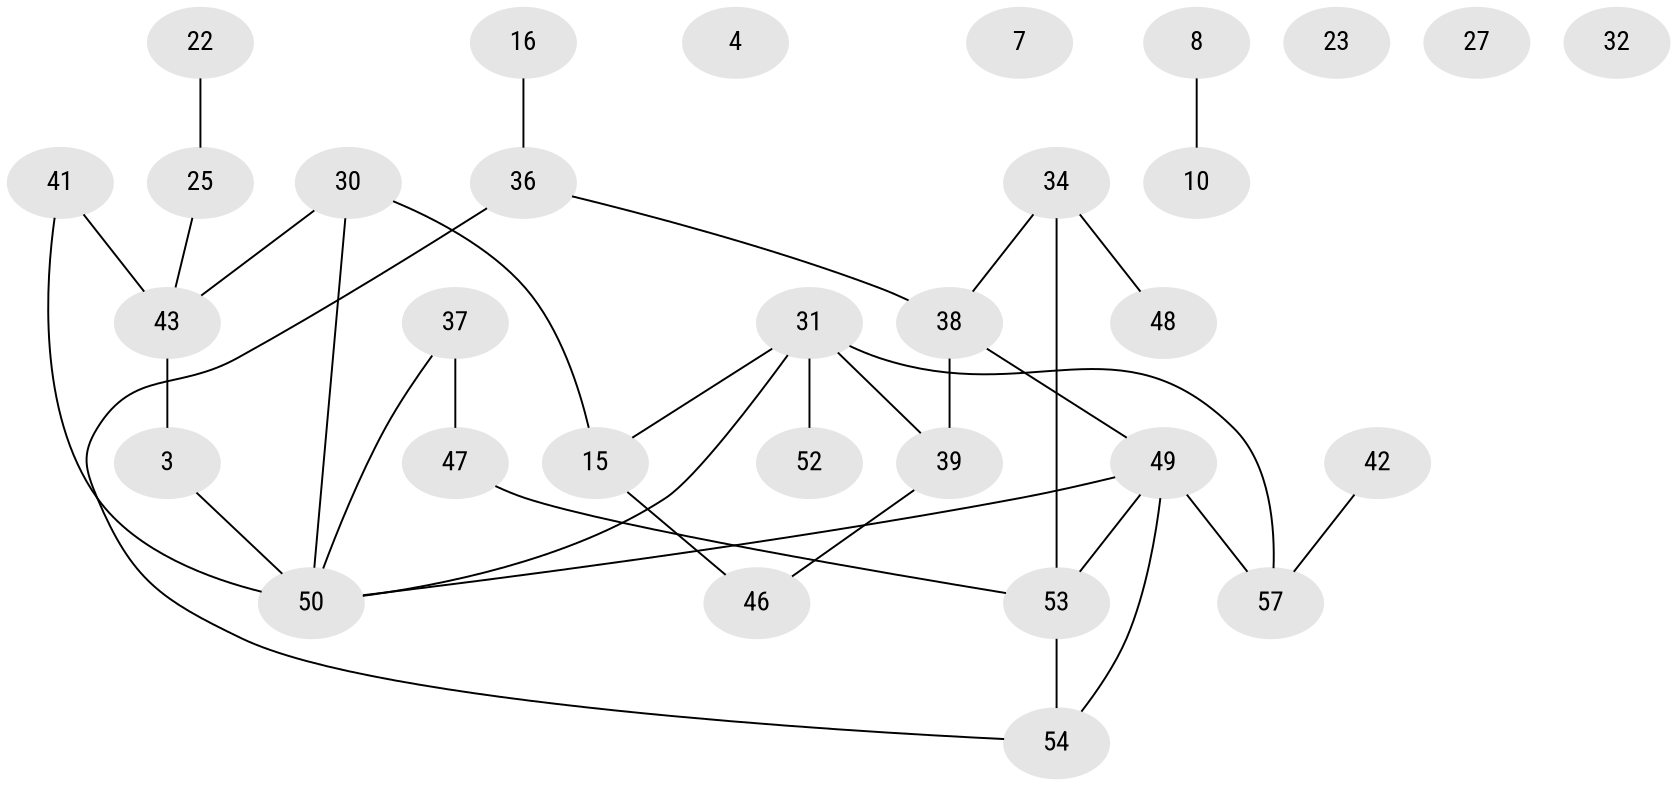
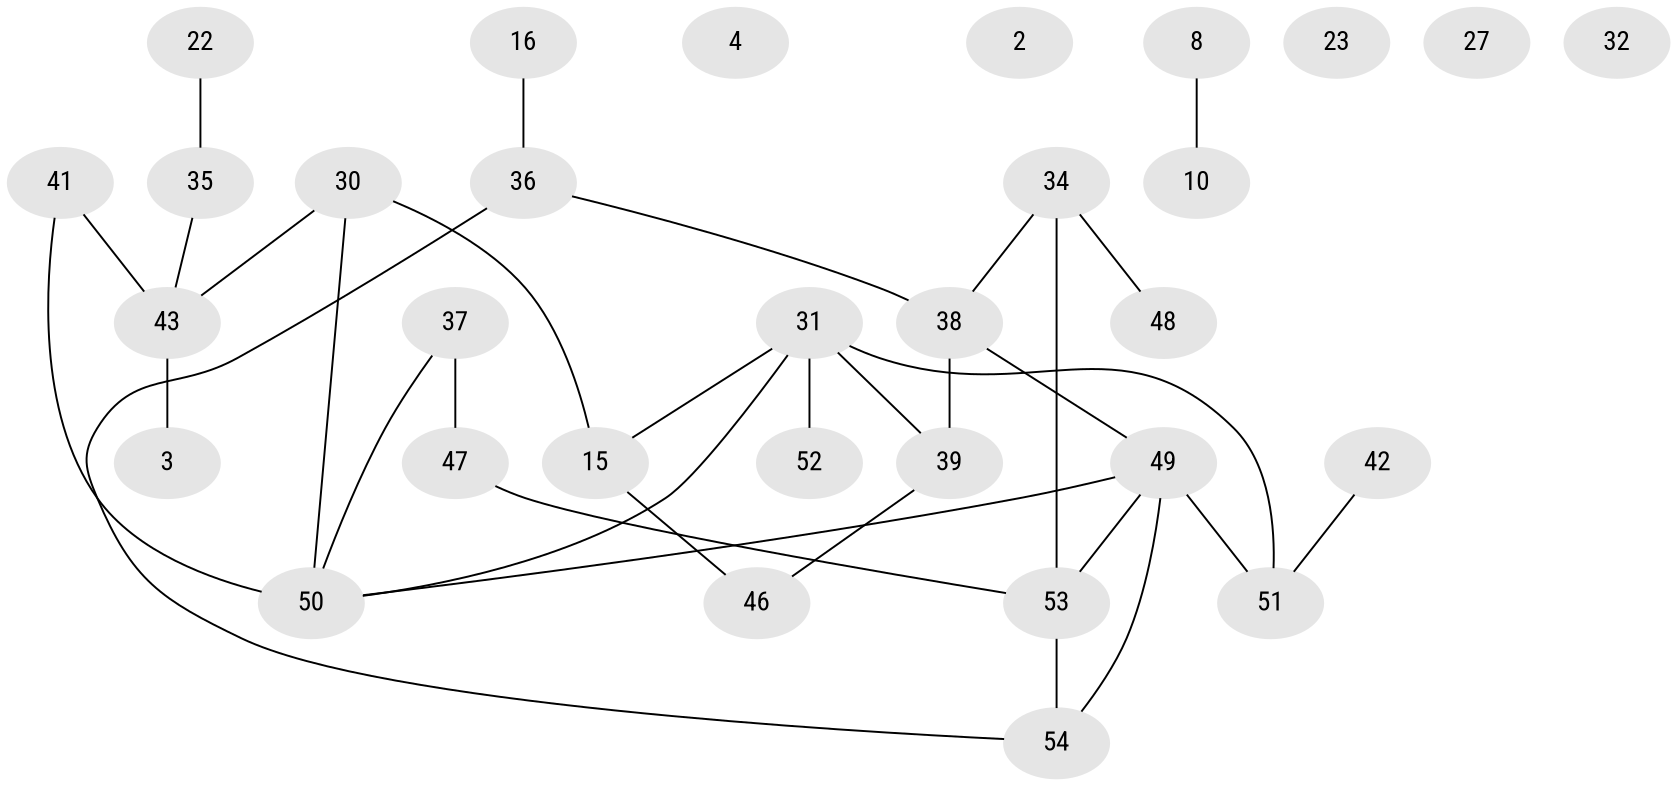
node "7": label "7" -> "2"
node "25": label "25" -> "35"
edge "3" -- "50": removed
node "57": label "57" -> "51"
